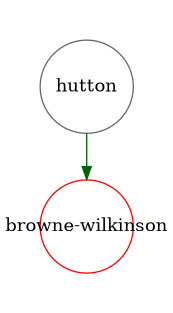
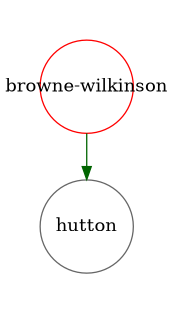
edge "hutton" -> "browne-wilkinson": reversed
